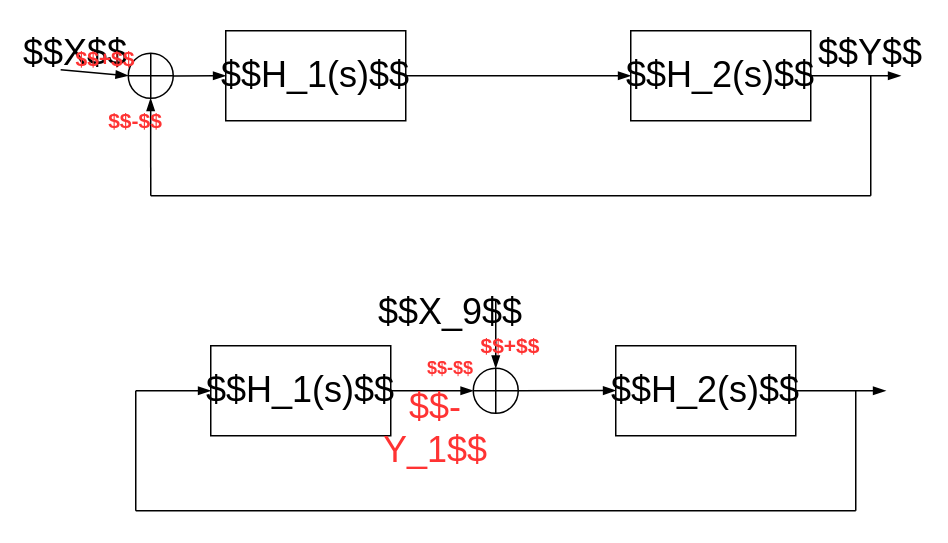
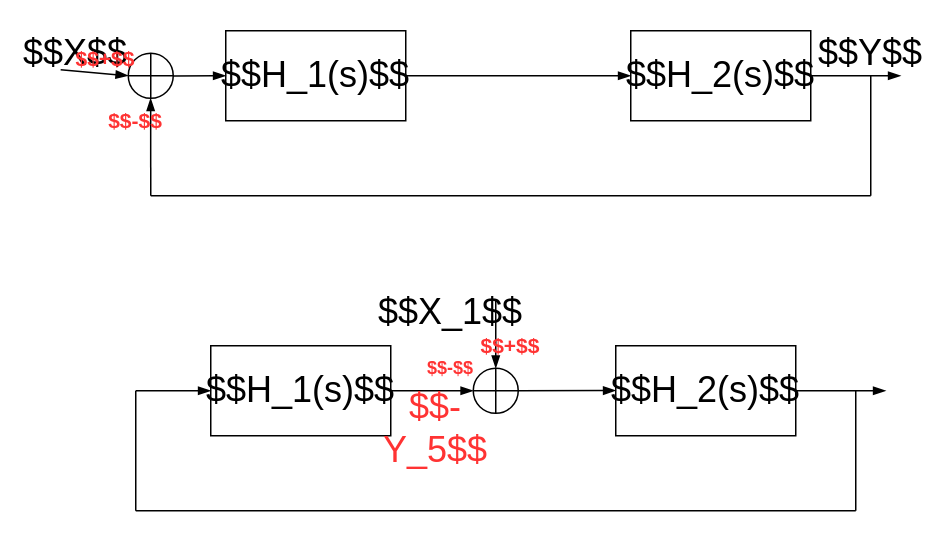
node "$$X_9$$": label "$$X_9$$" -> "$$X_1$$"
node "$$-Y_1$$": label "$$-Y_1$$" -> "$$-Y_5$$"
